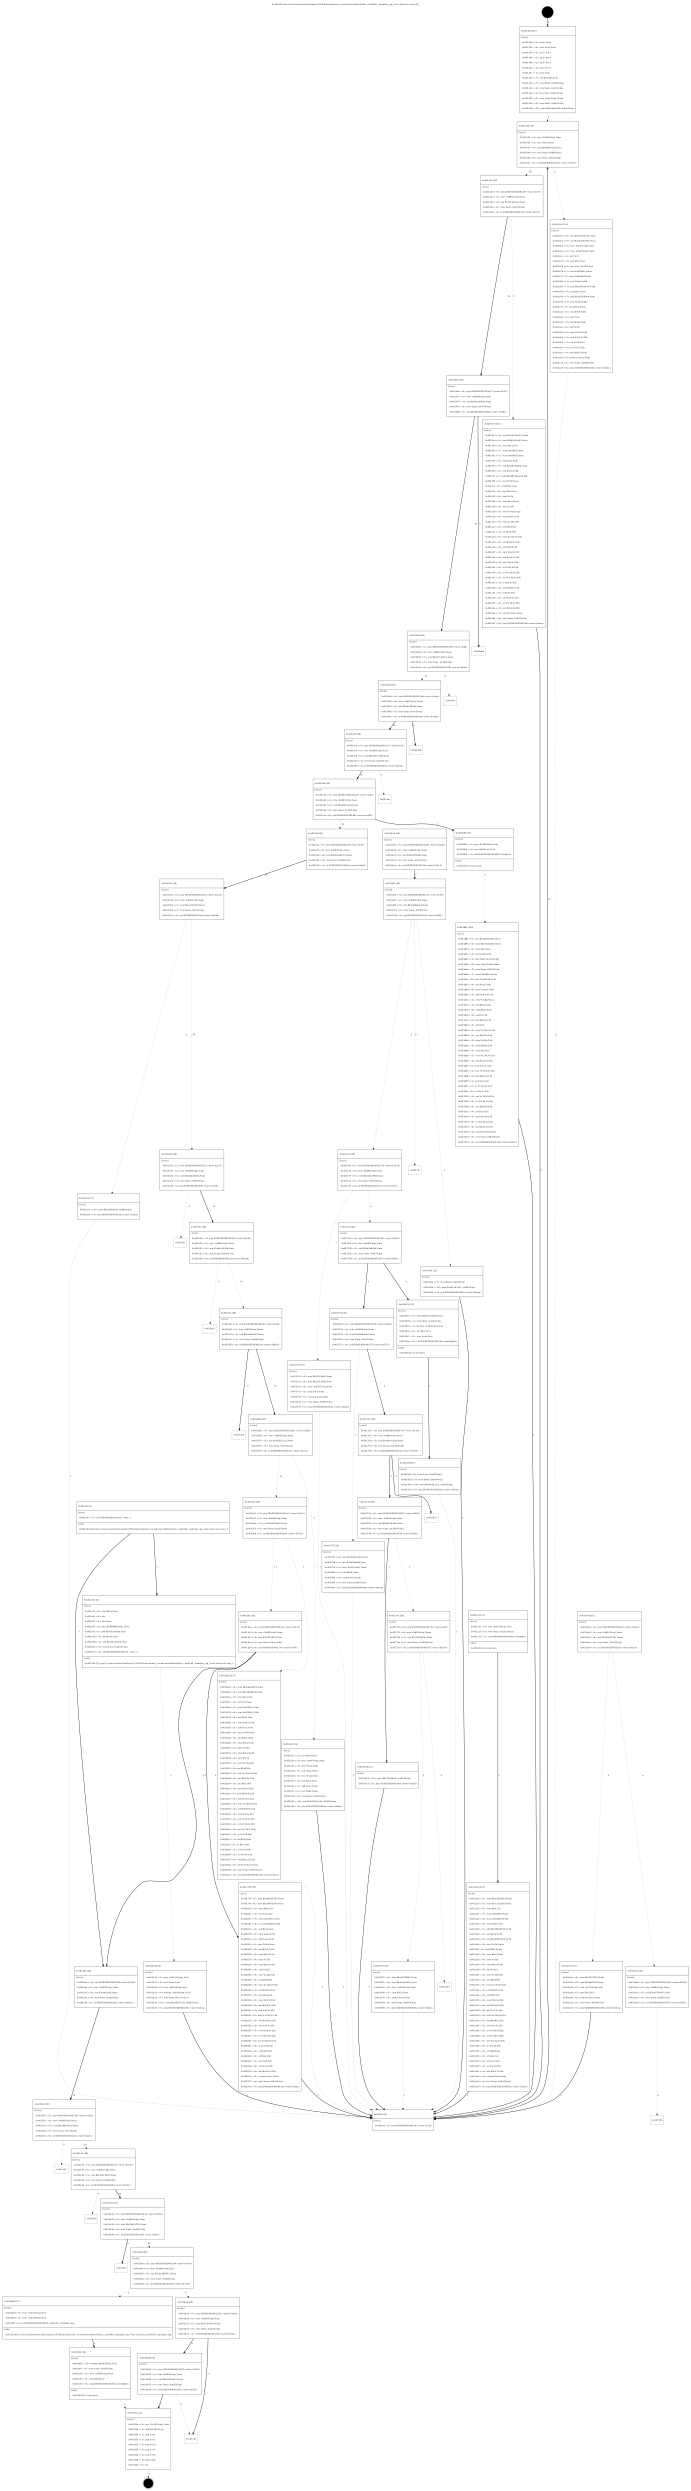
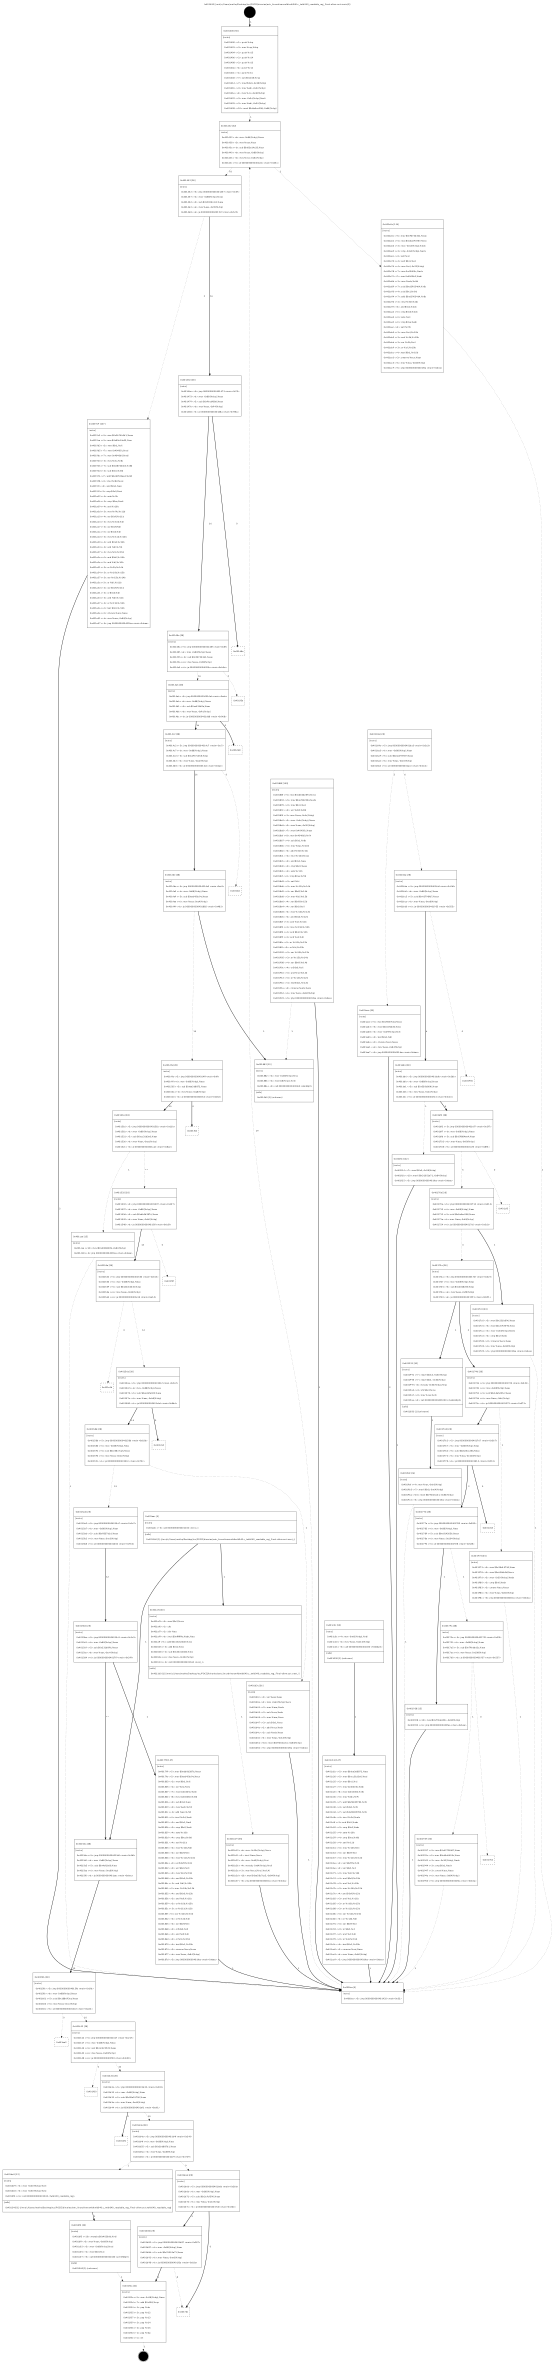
edge "0x401882 [13]" -> "0x40188f [153]": reversed
edge "0x4016ba [28]" -> "0x4016d6 [28]": added, label "6"
edge "0x4016f2 [28]" -> "0x401f14 [22]": now "0x4016d6 [28]" -> "0x401f14 [22]"
node "0x401f6d": added
edge "0x401fea [5]" -> "0x401432 [32]": style bold -> dotted
edge "0x40170e [28]" -> "0x4017c0 [30]": style dotted -> bold
edge "0x4015a2 [28]" -> "0x4015be [28]": style dotted -> bold
node "0x401b60 [137]": removed
edge "0x401612 [28]" -> "0x40162e [28]": style bold -> dotted
